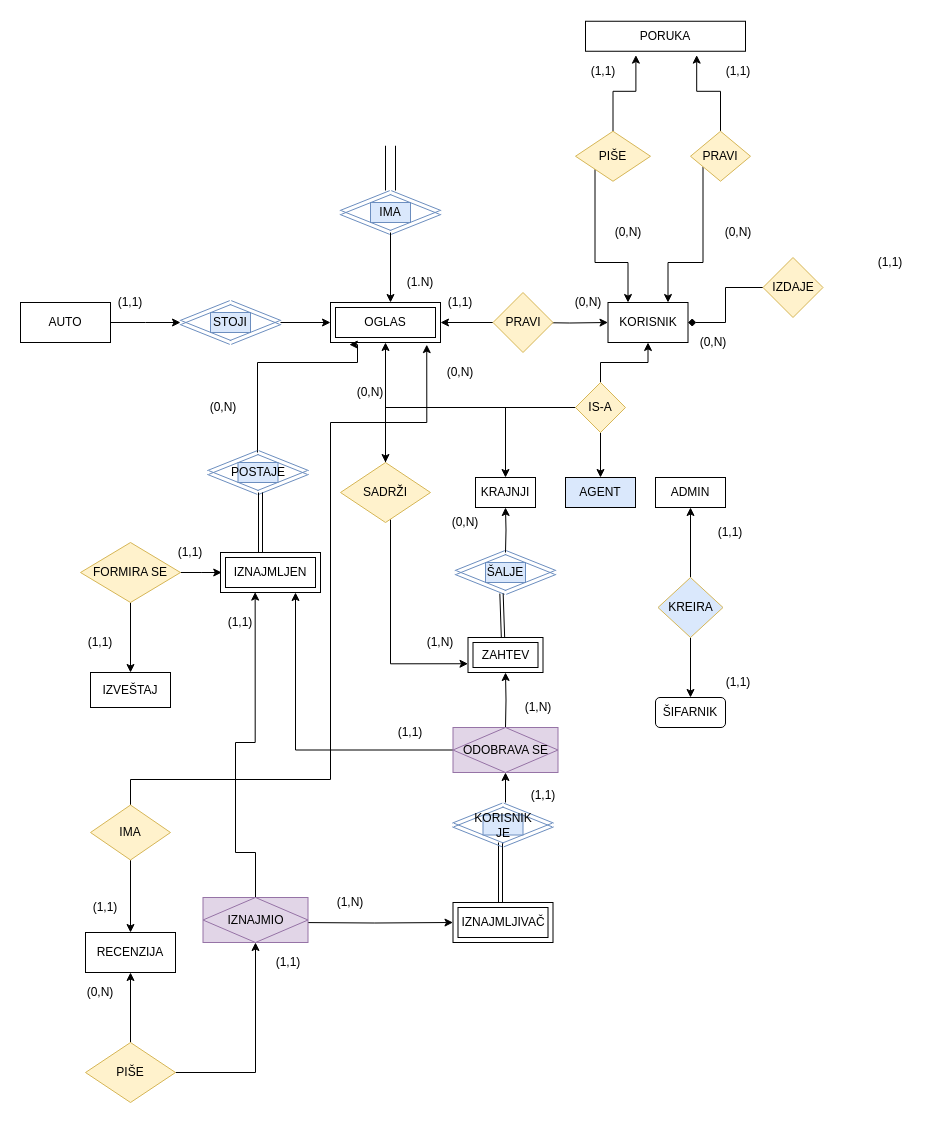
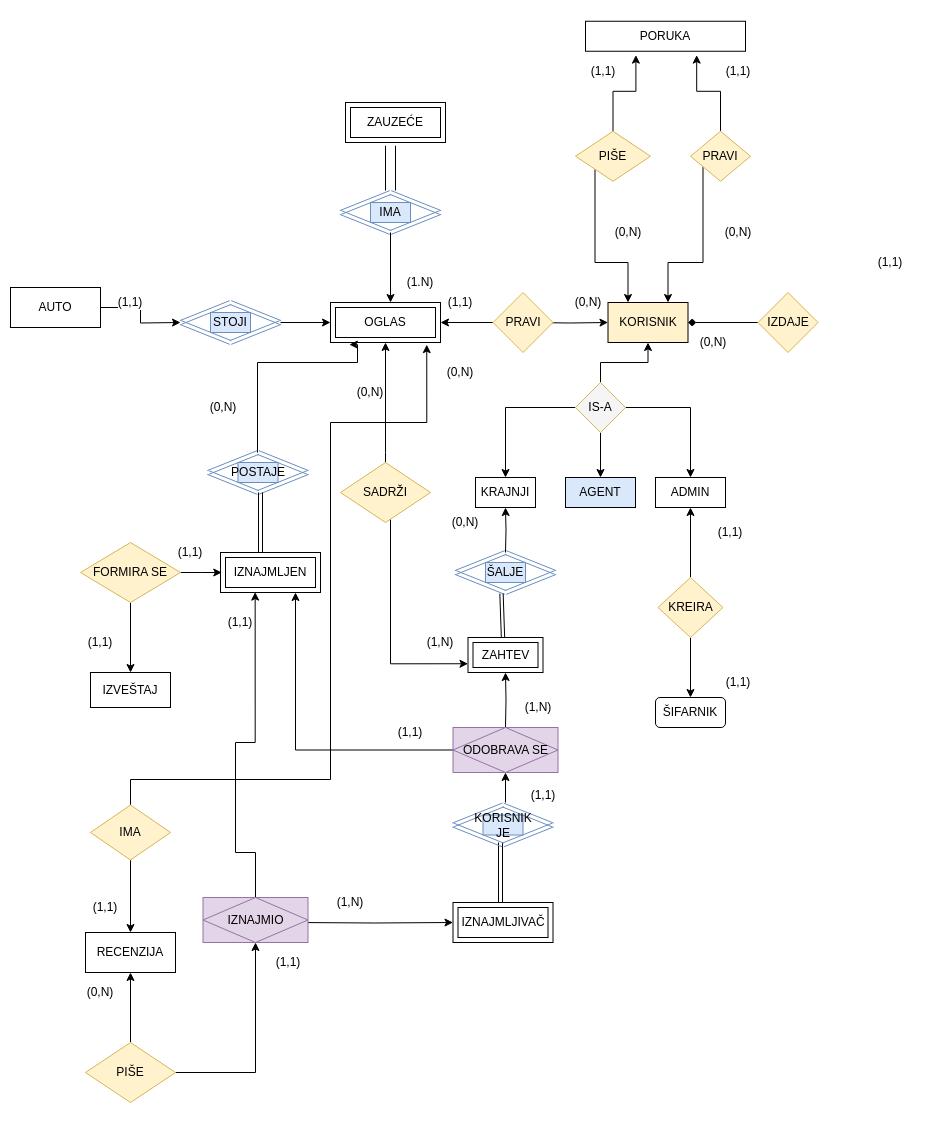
node "ZAUZEĆE": added
node "IZDAJE": moved (793, 288) -> (788, 323)
node "AUTO": moved (66, 323) -> (56, 308)
node "KORISNIK": fillcolor #ffffff -> #fff2cc
edge "IS-A" -> "SADRŽI": now "IS-A" -> "ADMIN"
node "IS-A": fillcolor #fff2cc -> #f5f5f5
node "KREIRA": fillcolor #dae8fc -> #fff2cc
